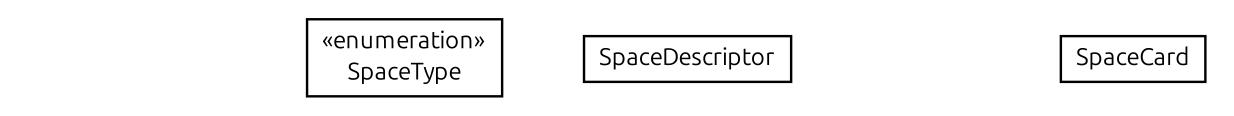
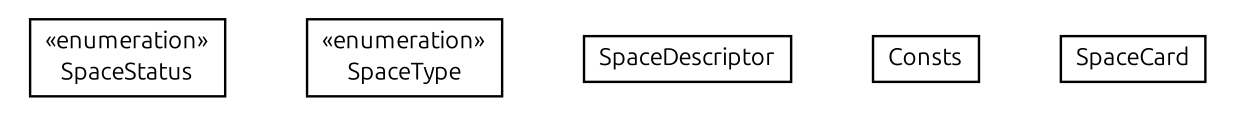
node "SpaceStatus": added
node "Consts": added
